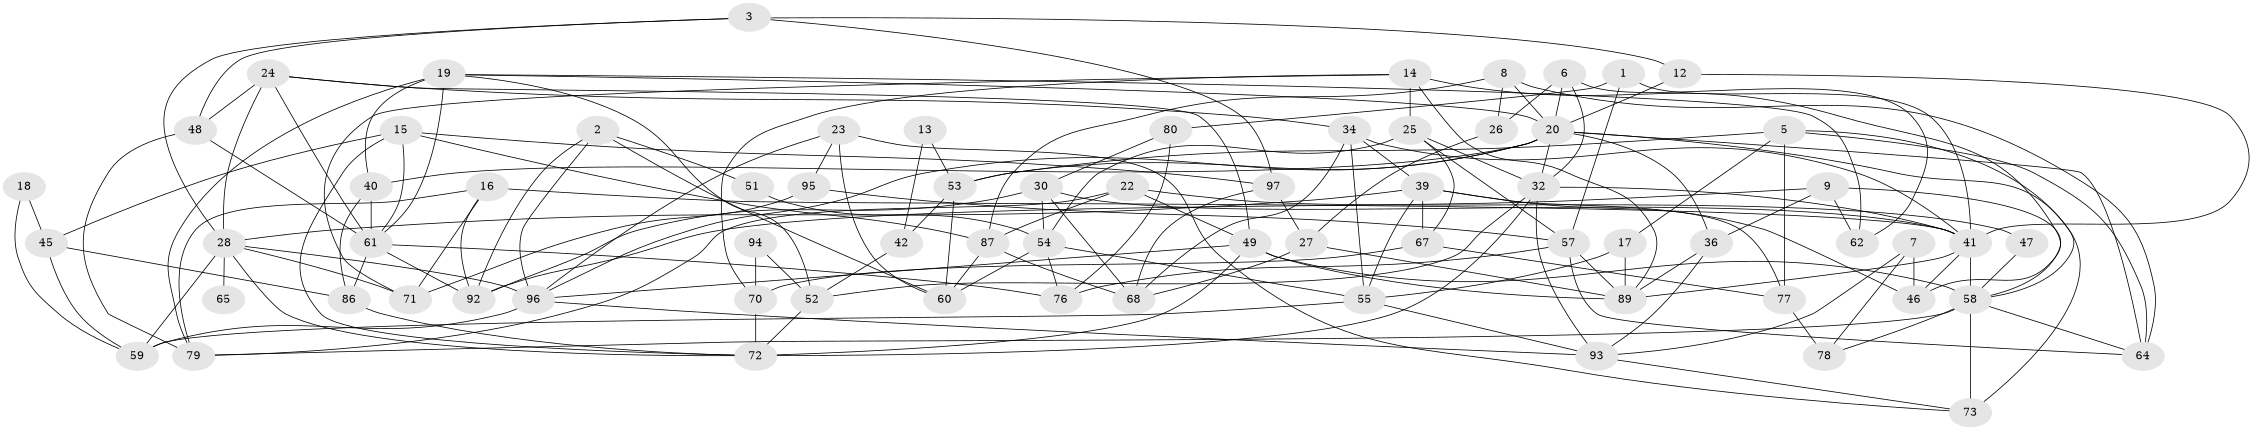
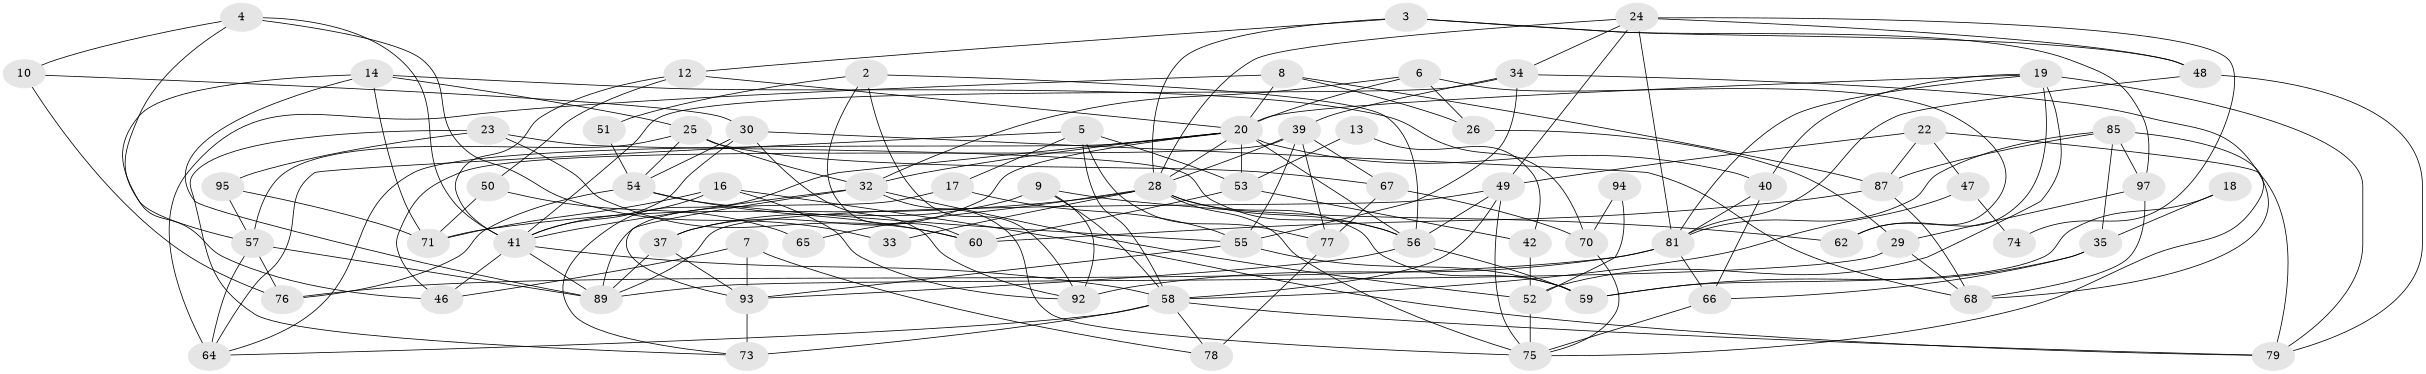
node "1": label "1" -> "4"
node "15": label "15" -> "85"
node "80": label "80" -> "10"
edge "20" -- "28": added
node "50": added
node "45": label "45" -> "35"
node "61": label "61" -> "81"
node "33": added
node "27": label "27" -> "29"
node "36": label "36" -> "37"
node "74": added
node "86": label "86" -> "66"
node "96": label "96" -> "56"
node "72": label "72" -> "75"
